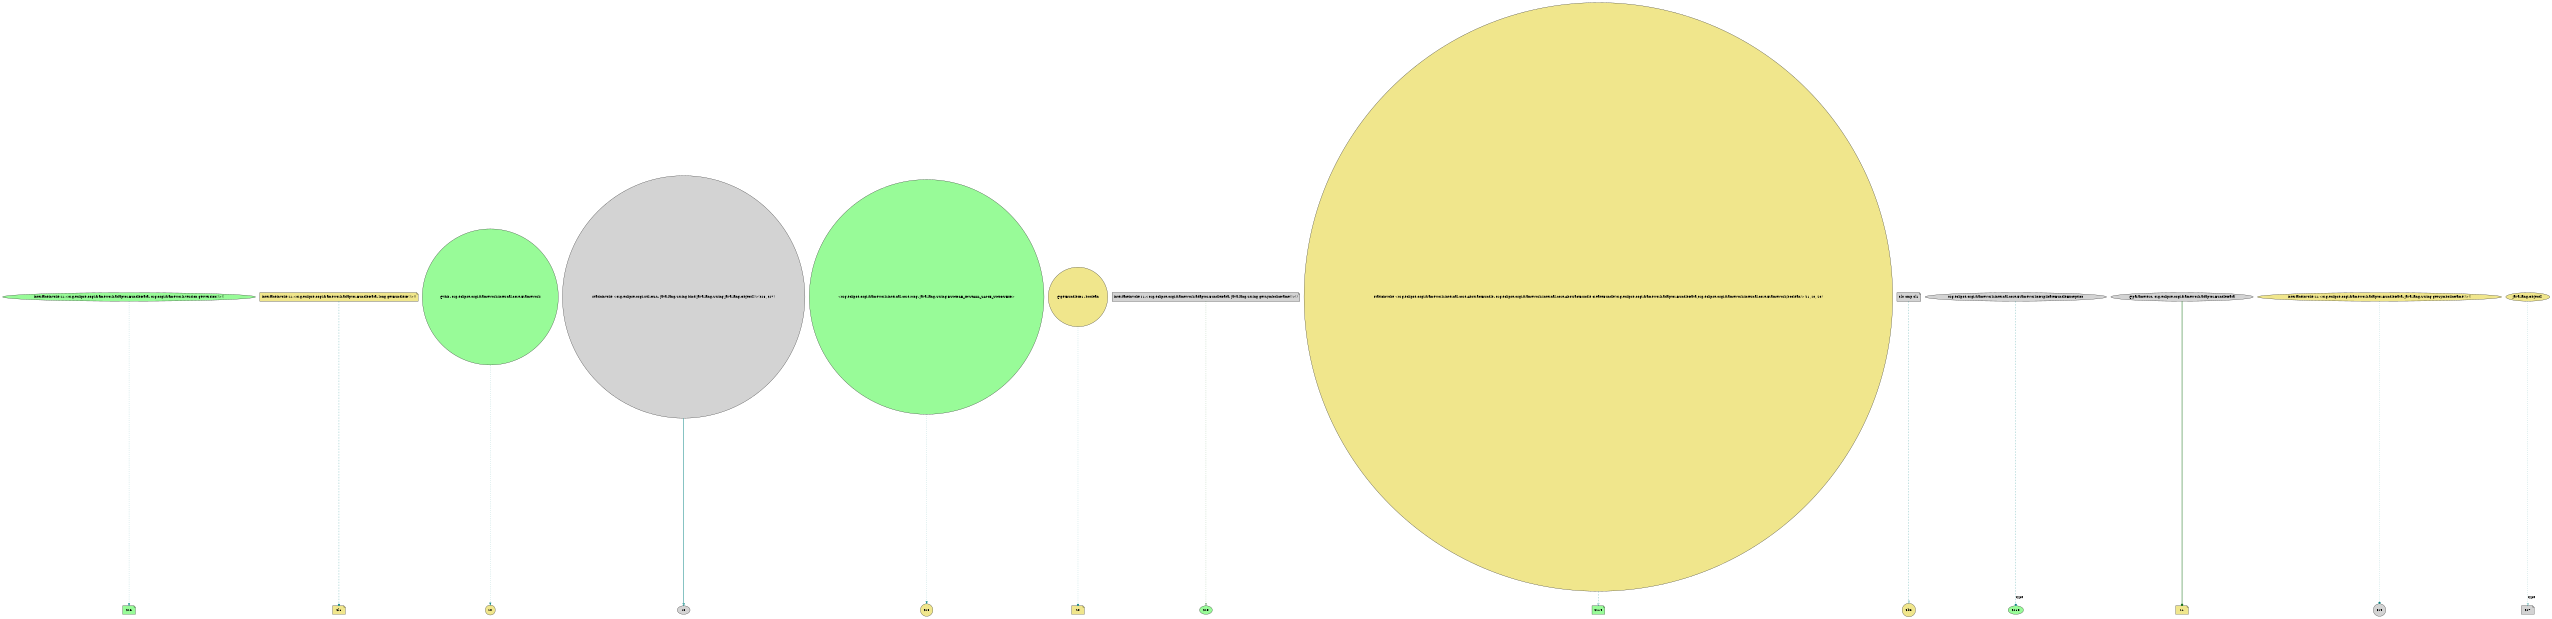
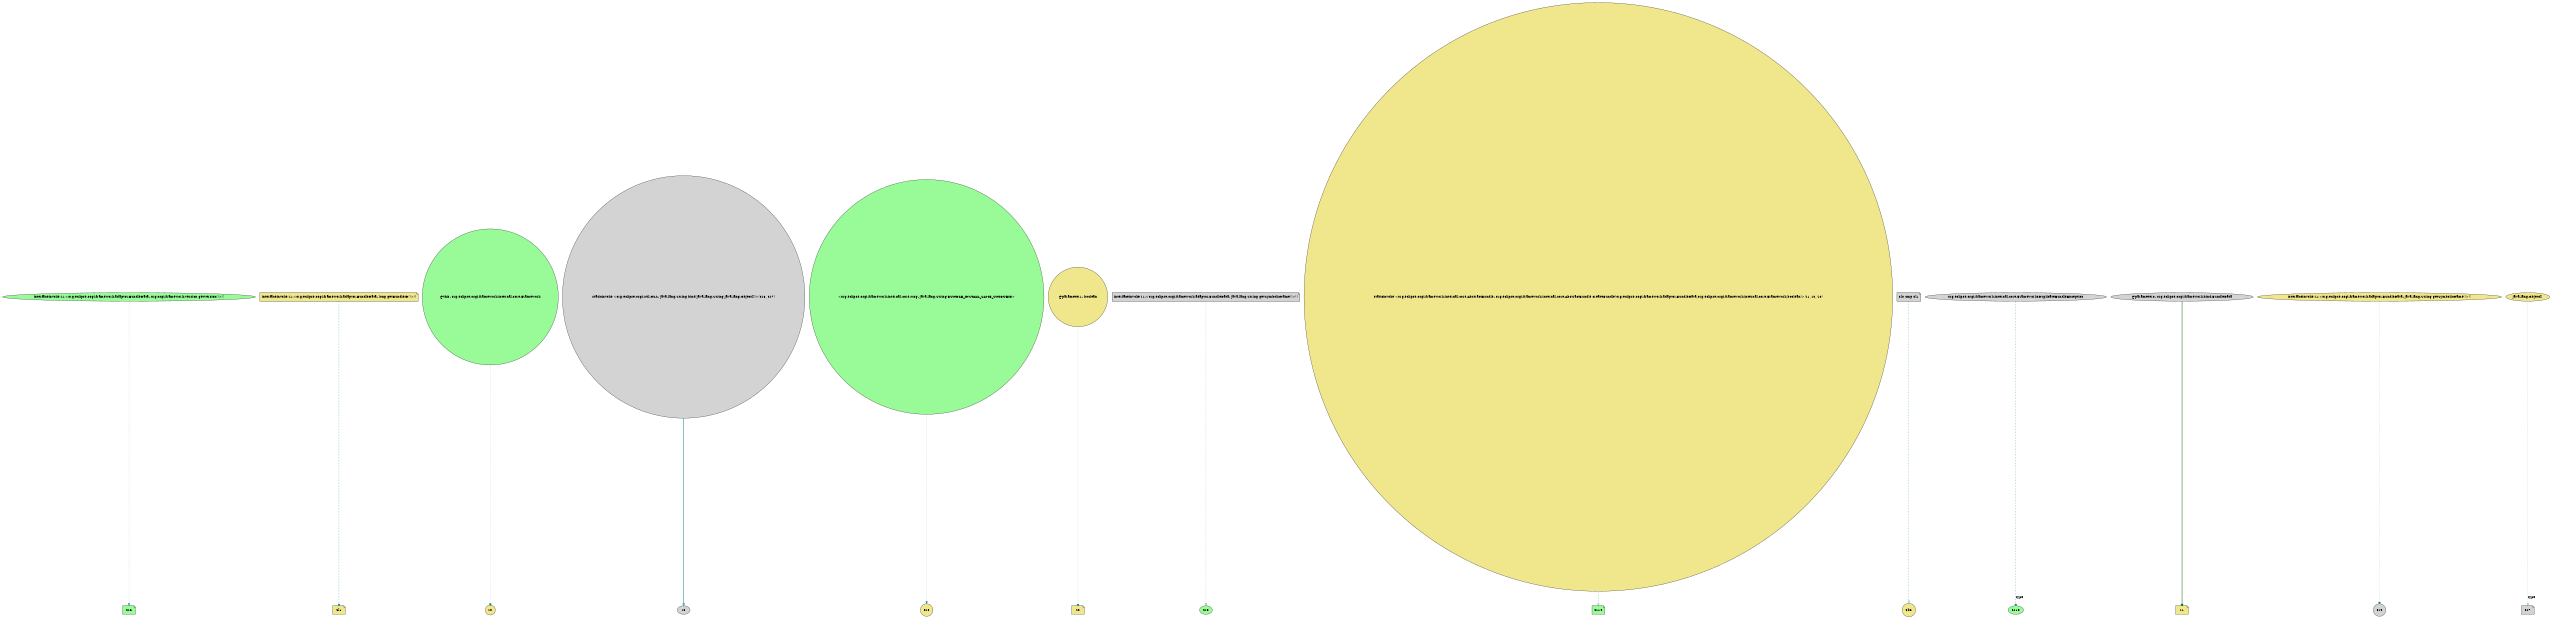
node "@getBundleID1: boolean": label "@getBundleID1: boolean" -> "@parameter1: boolean"
node "@parameter0: org.eclipse.osgi.framework.adaptor.BundleData": label "@parameter0: org.eclipse.osgi.framework.adaptor.BundleData" -> "@parameter0: org.eclipse.osgi.framework.bind.BundleData"
edge "@this: org.eclipse.osgi.framework.internal.core.Framework" -> "r0": arrowhead normal -> dot
